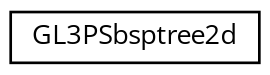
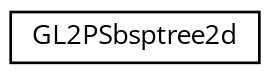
node "GL3PSbsptree2d": label "GL3PSbsptree2d" -> "GL2PSbsptree2d"
